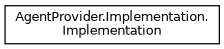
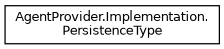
node "AgentProvider.Implementation. Implementation": label "AgentProvider.Implementation. Implementation" -> "AgentProvider.Implementation. PersistenceType"
